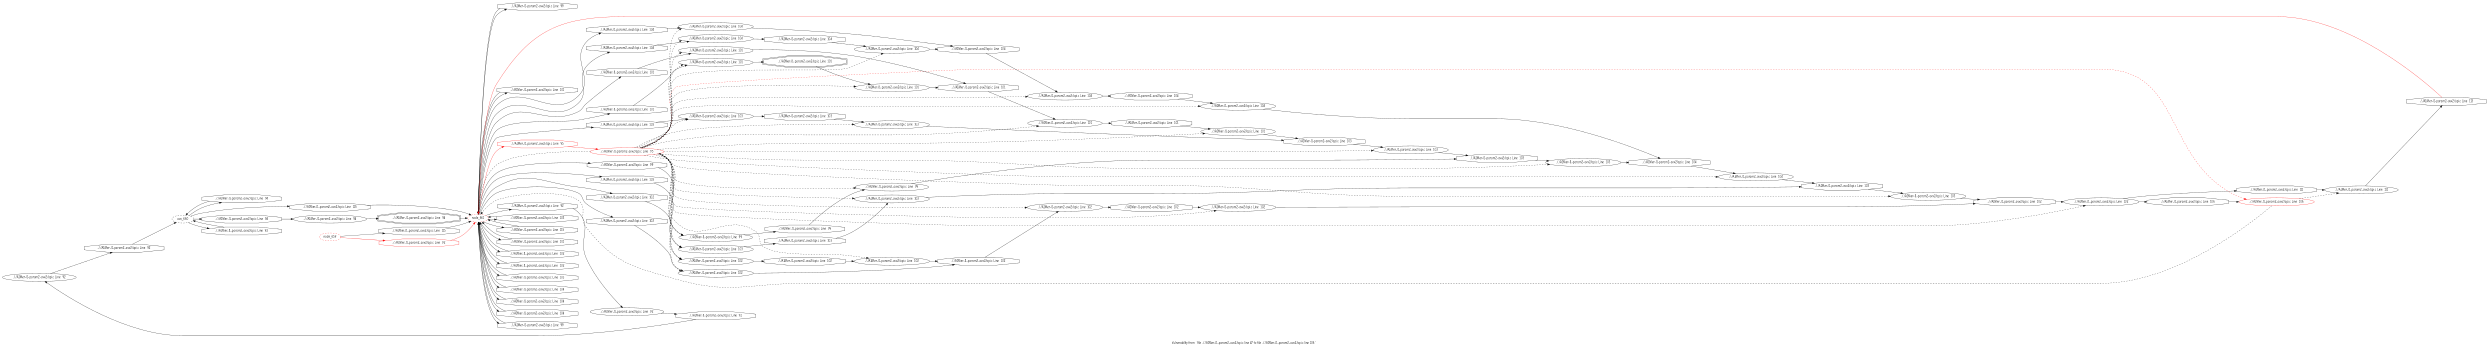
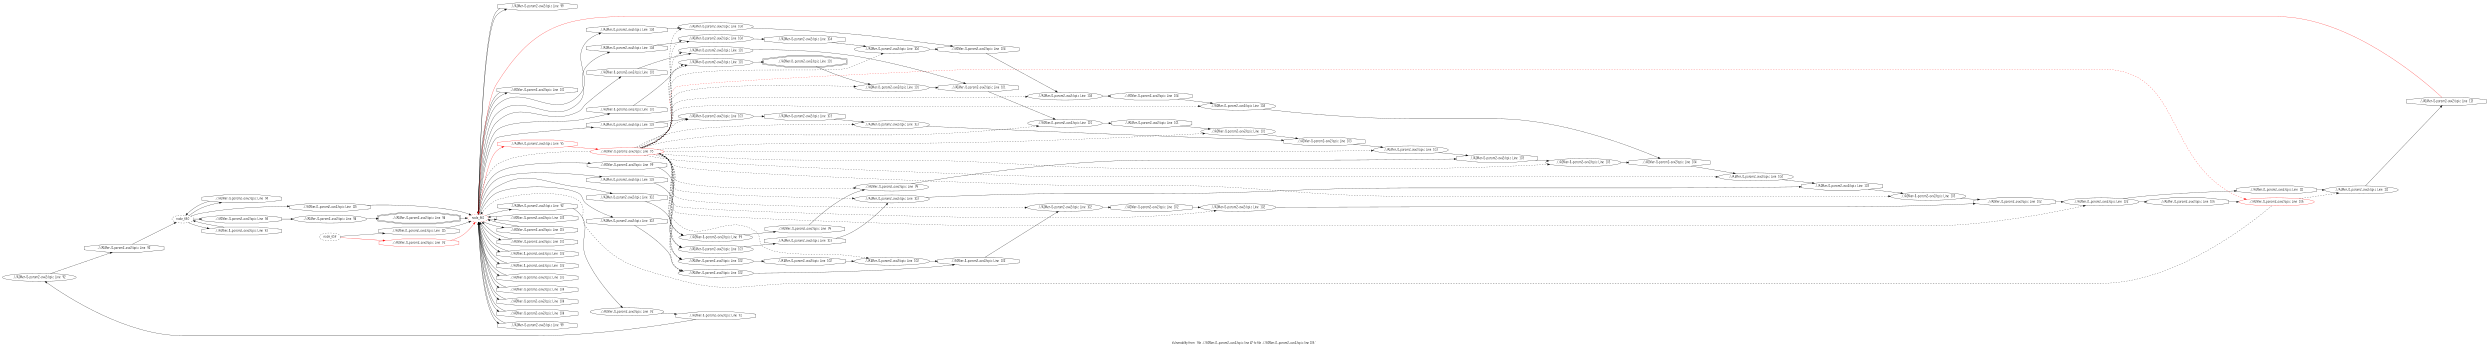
node "avx_660": label "avx_660" -> "node_660"
node "node_659": color red -> black
